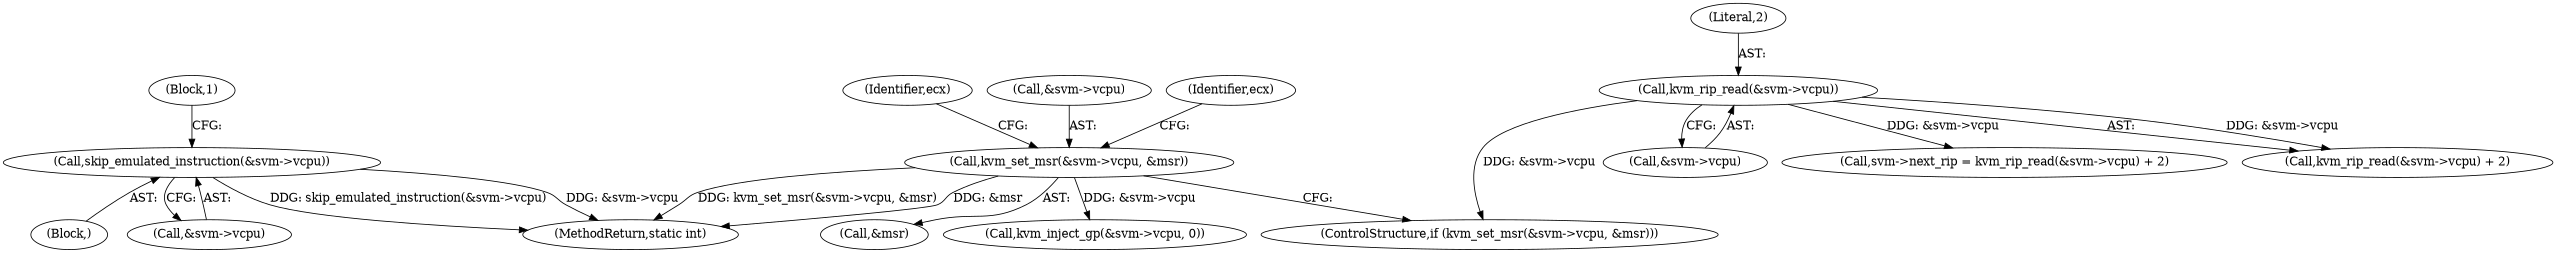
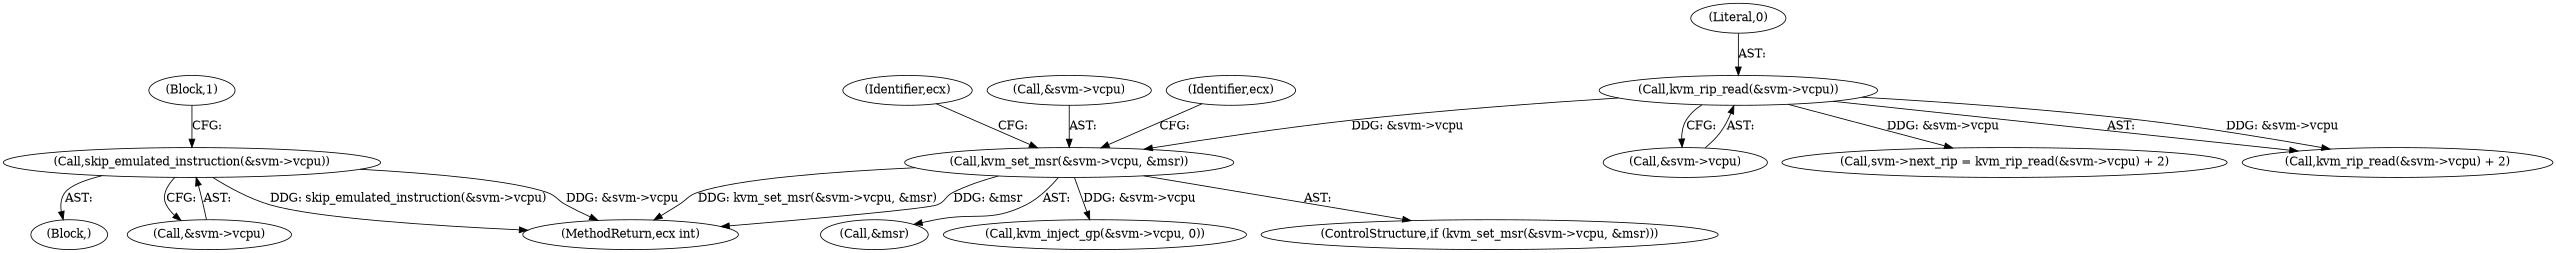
node "(Literal,2)": label "(Literal,2)" -> "(Literal,0)"
edge "(Call,kvm_rip_read(&svm->vcpu))" -> "(ControlStructure,if (kvm_set_msr(&svm->vcpu, &msr)))": now "(Call,kvm_rip_read(&svm->vcpu))" -> "(Call,kvm_set_msr(&svm->vcpu, &msr))"
edge "(Block,)" -> "(Call,skip_emulated_instruction(&svm->vcpu))": reversed
edge "(Call,kvm_set_msr(&svm->vcpu, &msr))" -> "(ControlStructure,if (kvm_set_msr(&svm->vcpu, &msr)))": label "CFG: " -> "AST: "
node "(MethodReturn,static int)": label "(MethodReturn,static int)" -> "(MethodReturn,ecx int)"
